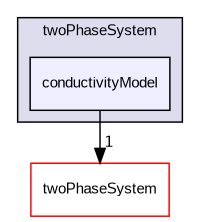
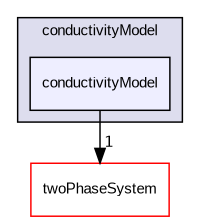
cluster "twoPhaseSystem": label "twoPhaseSystem" -> "conductivityModel"
